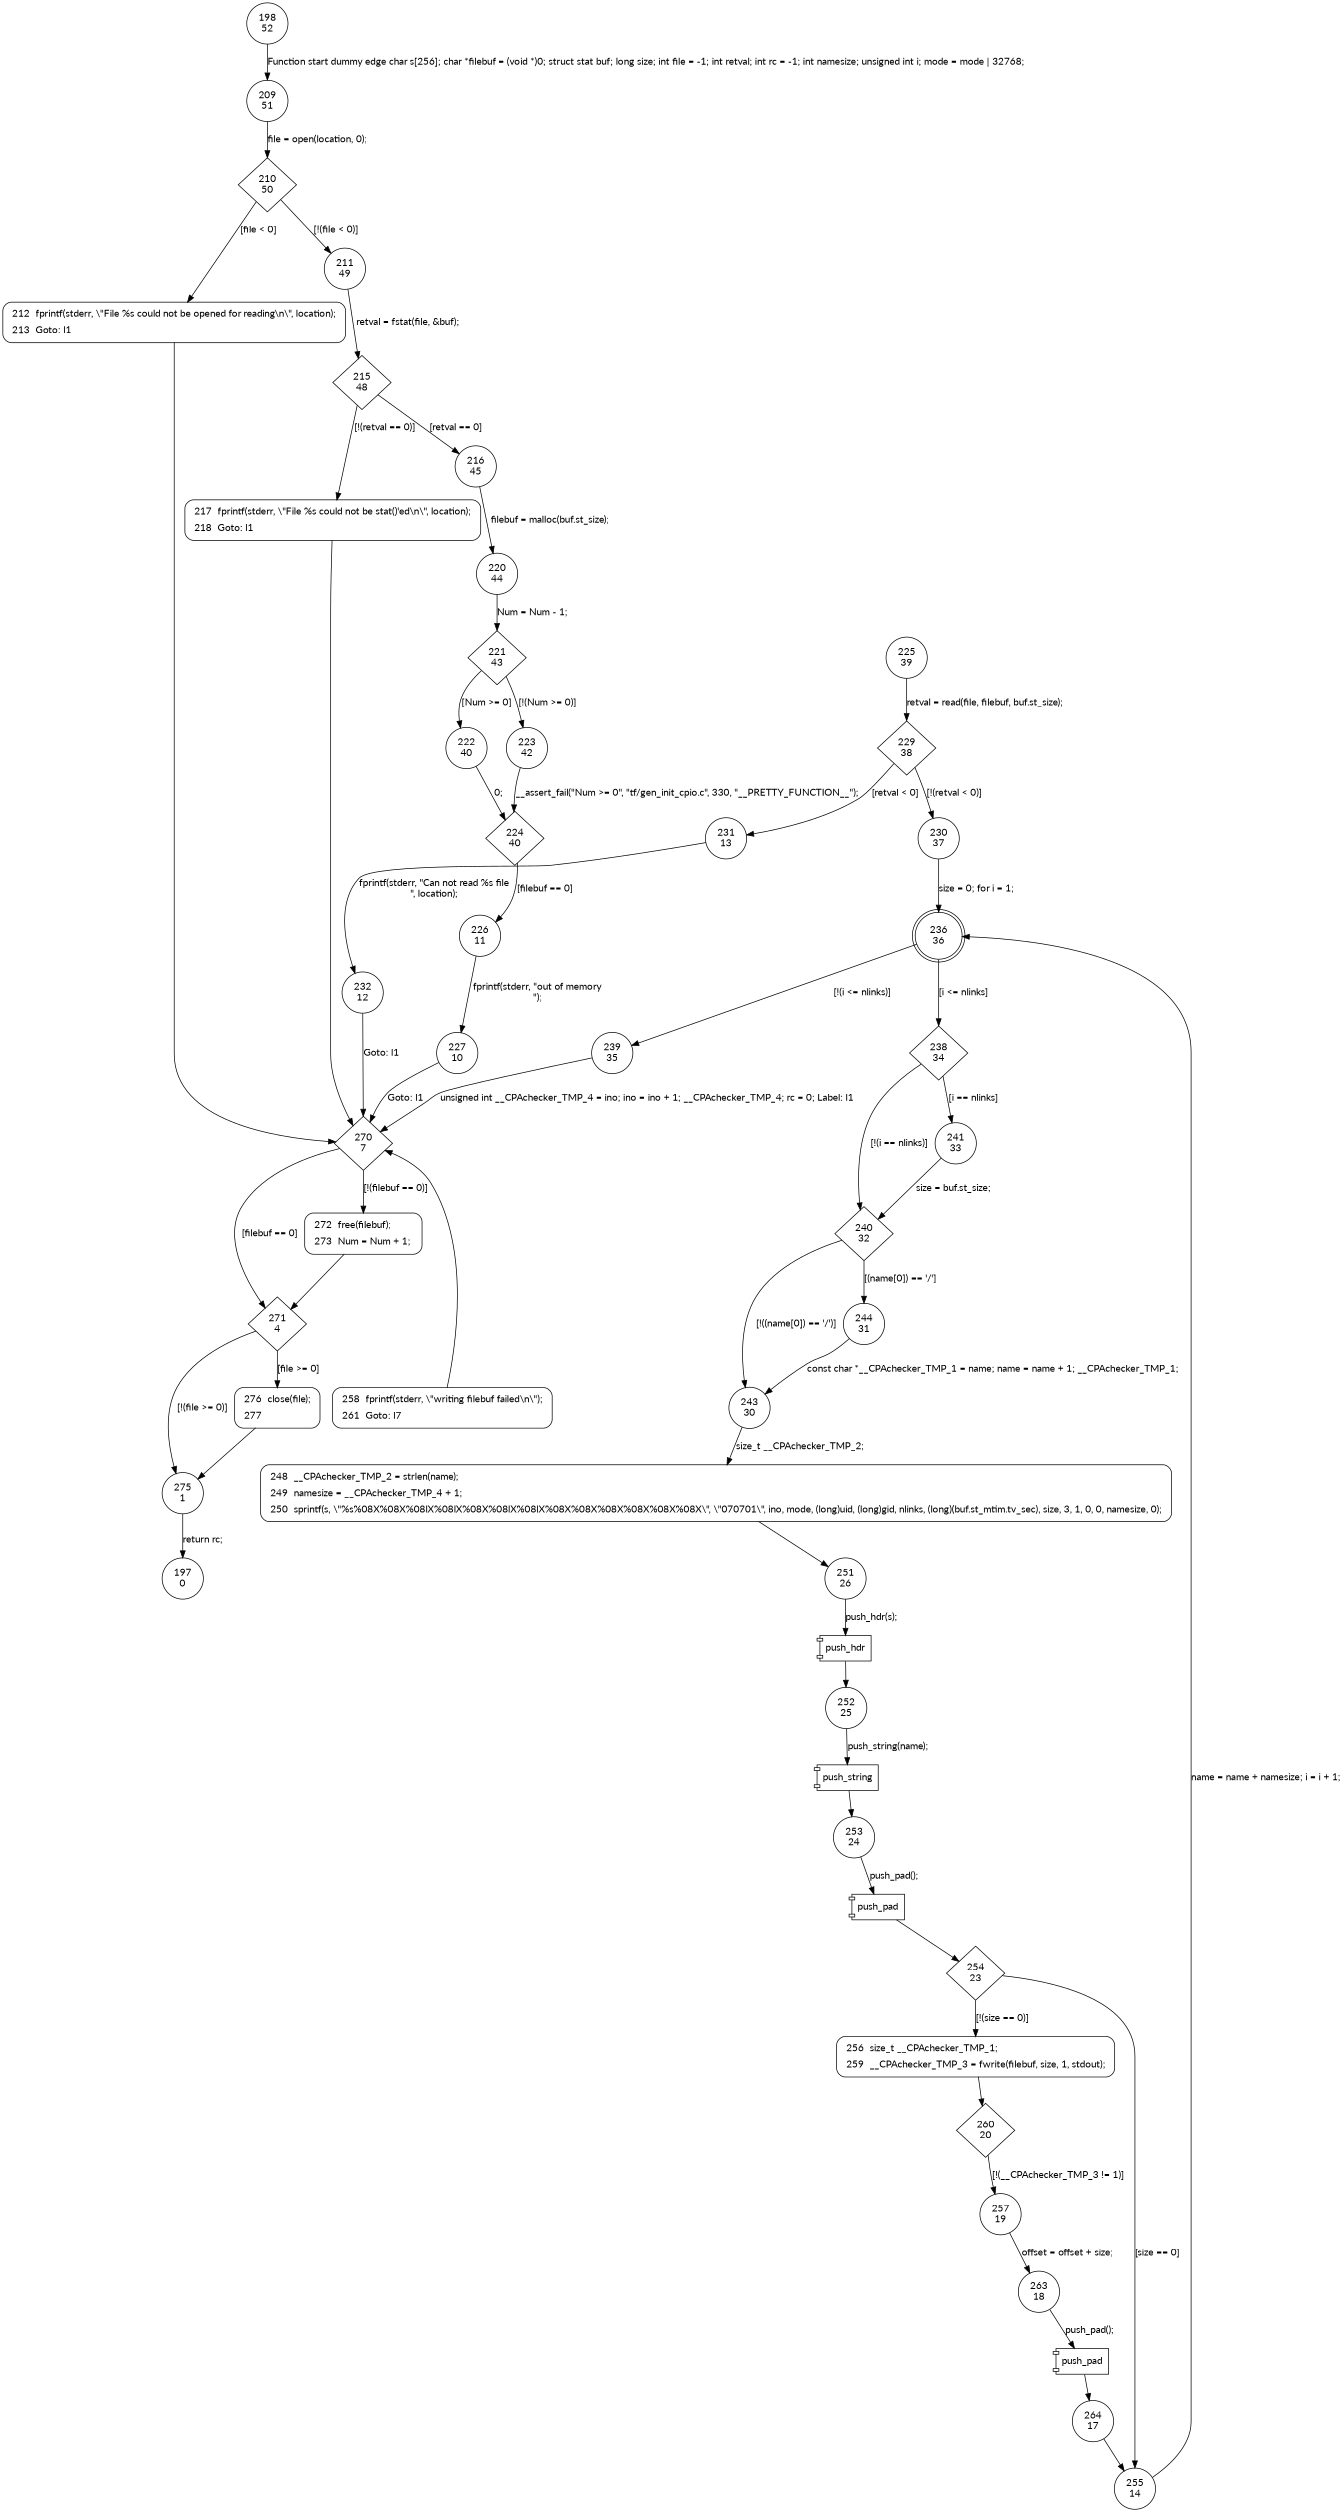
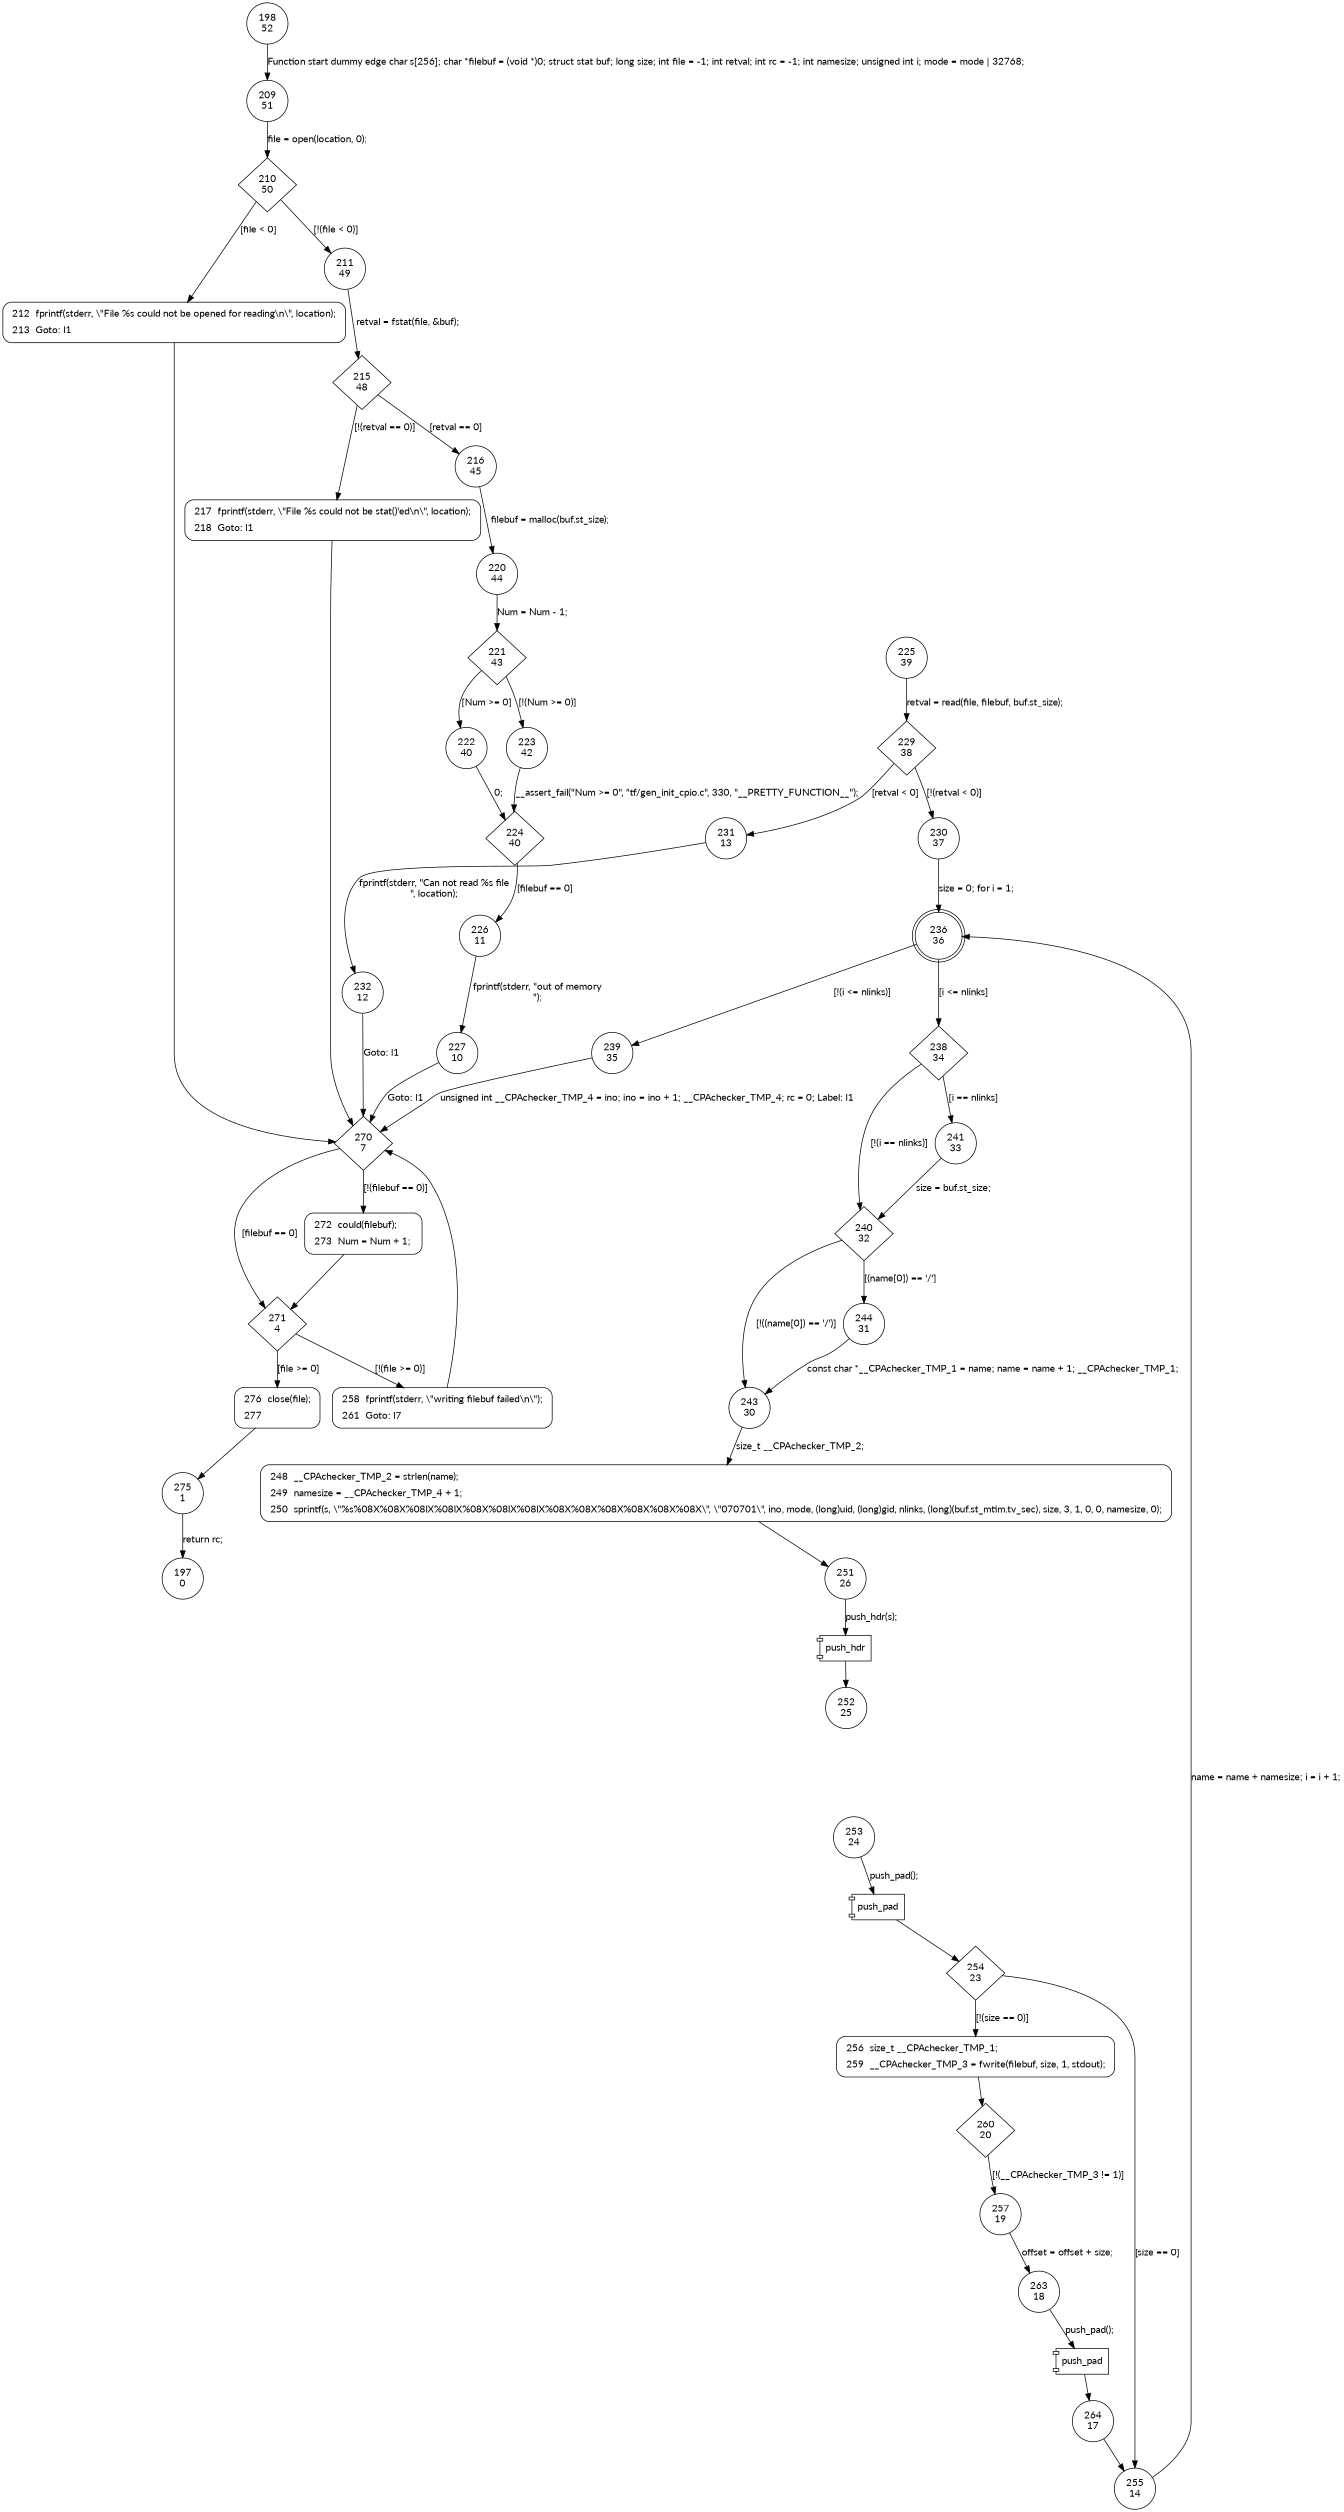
node "272": text "free(filebuf);" -> "could(filebuf);"
edge "271 4" -> "275 1": now "271 4" -> "258"
node "push_string": removed
